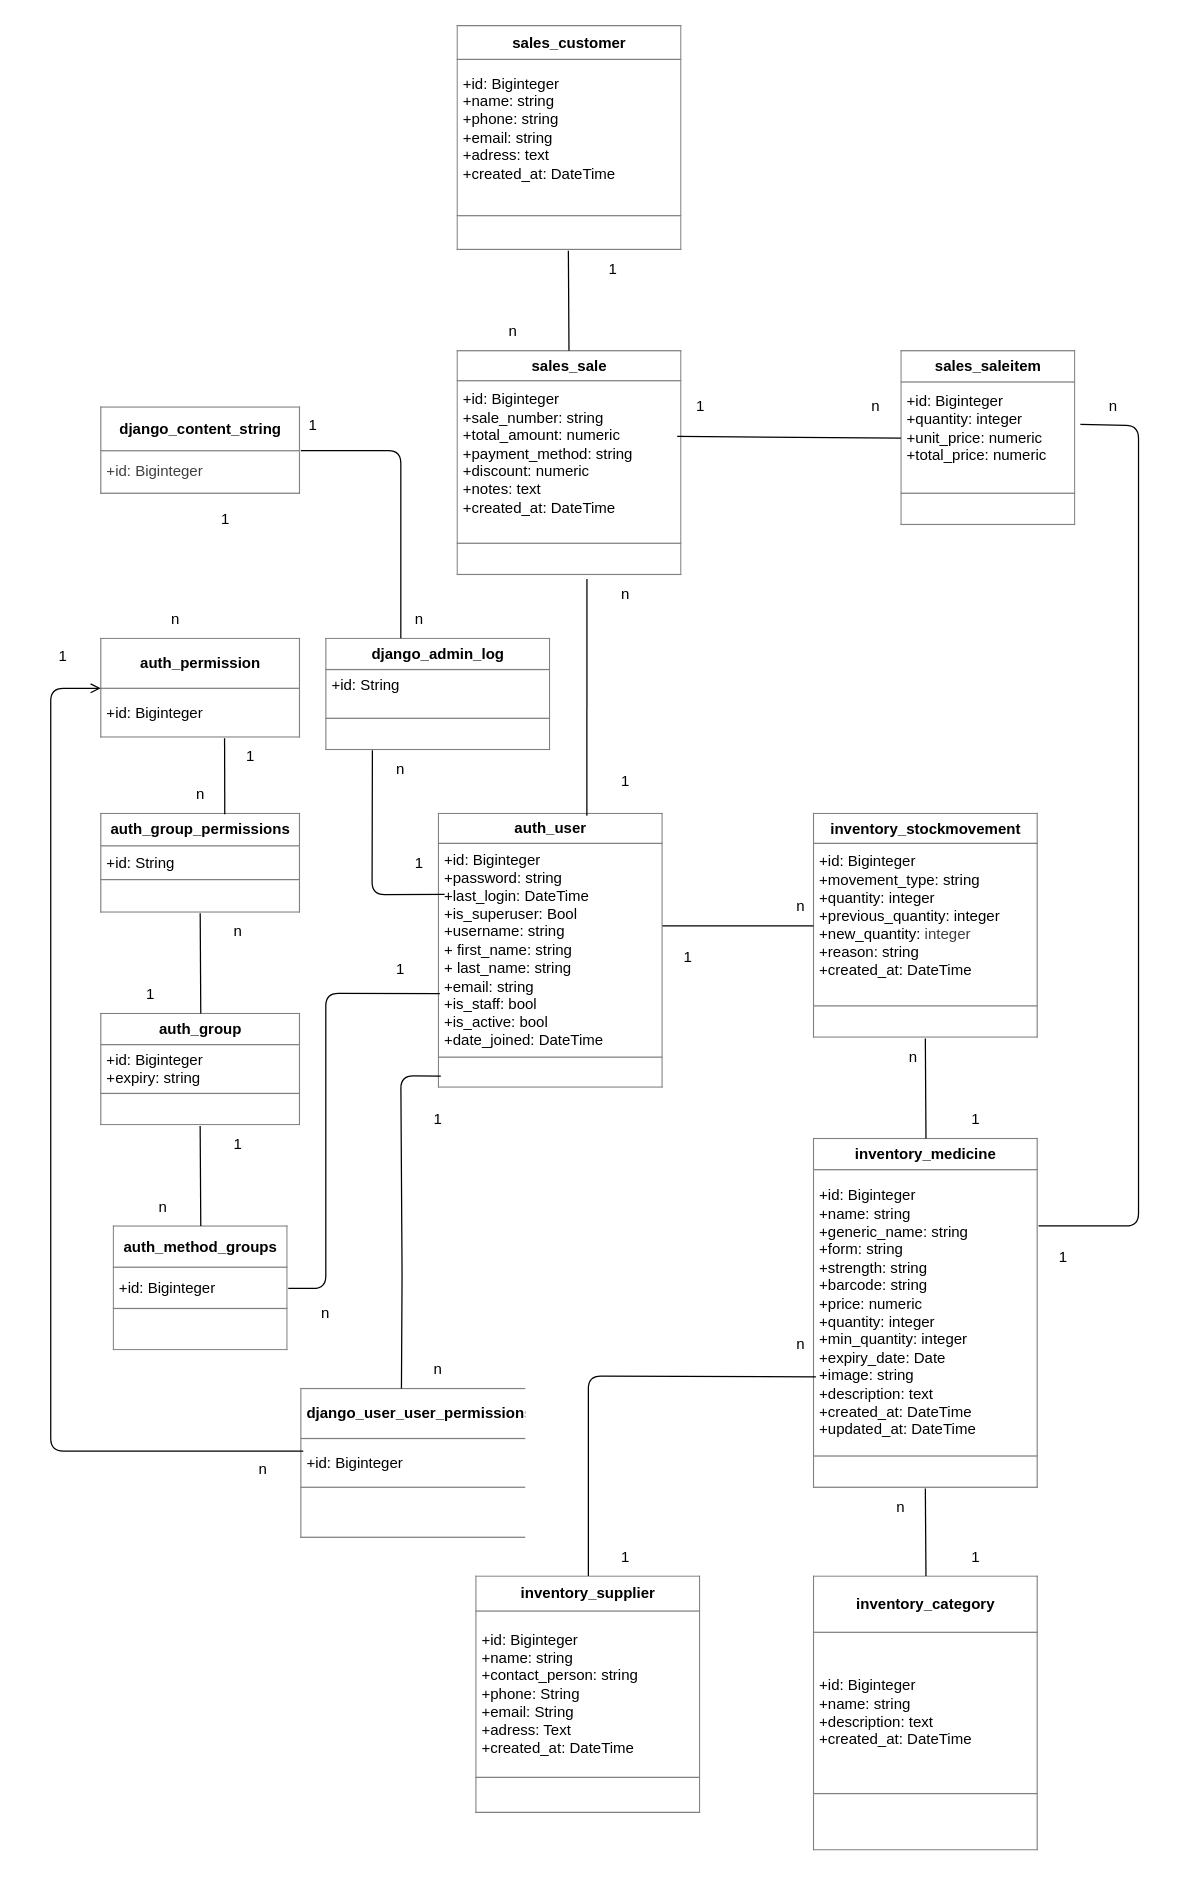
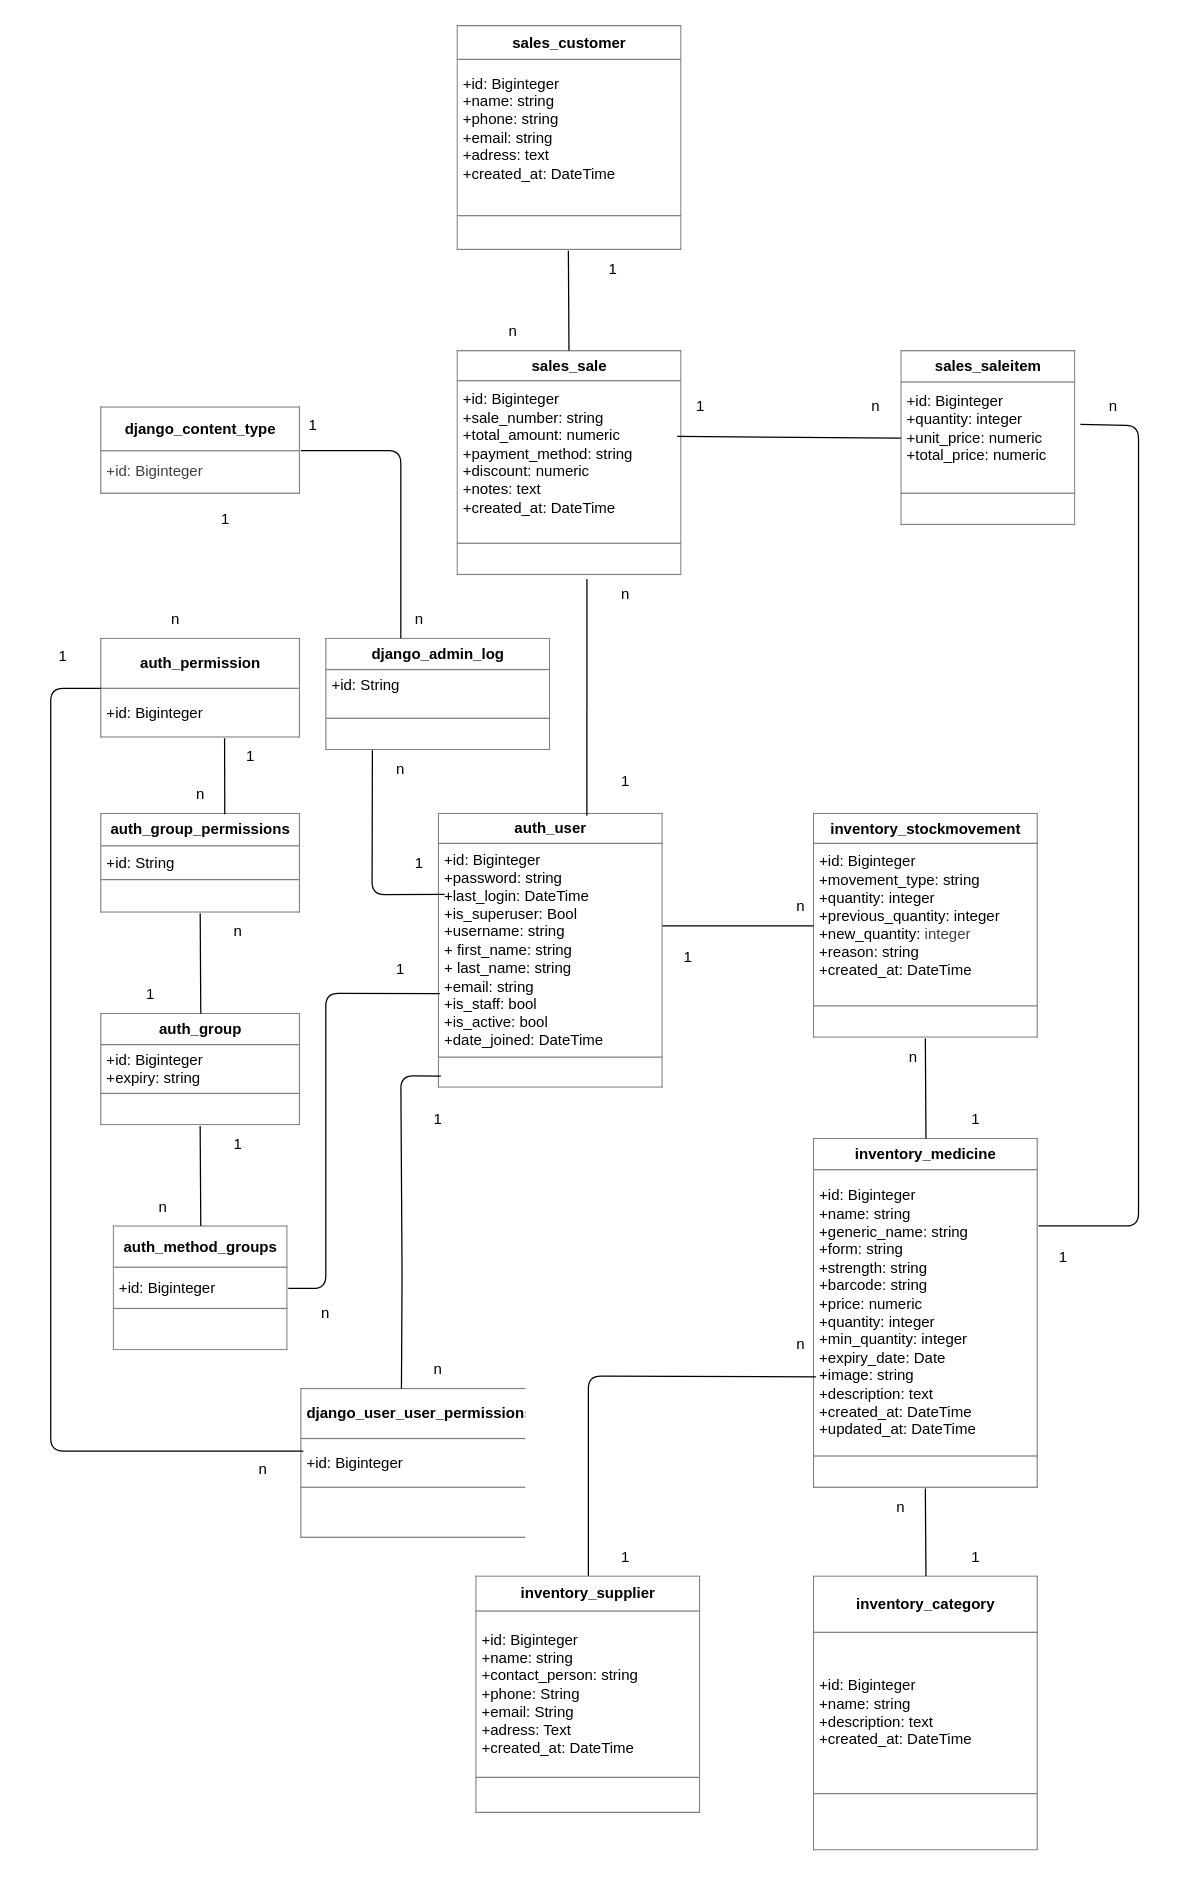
node "django_content_string +id: Biginteger": label "django_content_string +id: Biginteger" -> "django_content_type +id: Biginteger"
edge "django_user_user_permissions +id: Biginteger" -> "auth_permission +id: Biginteger": arrowhead open -> none
